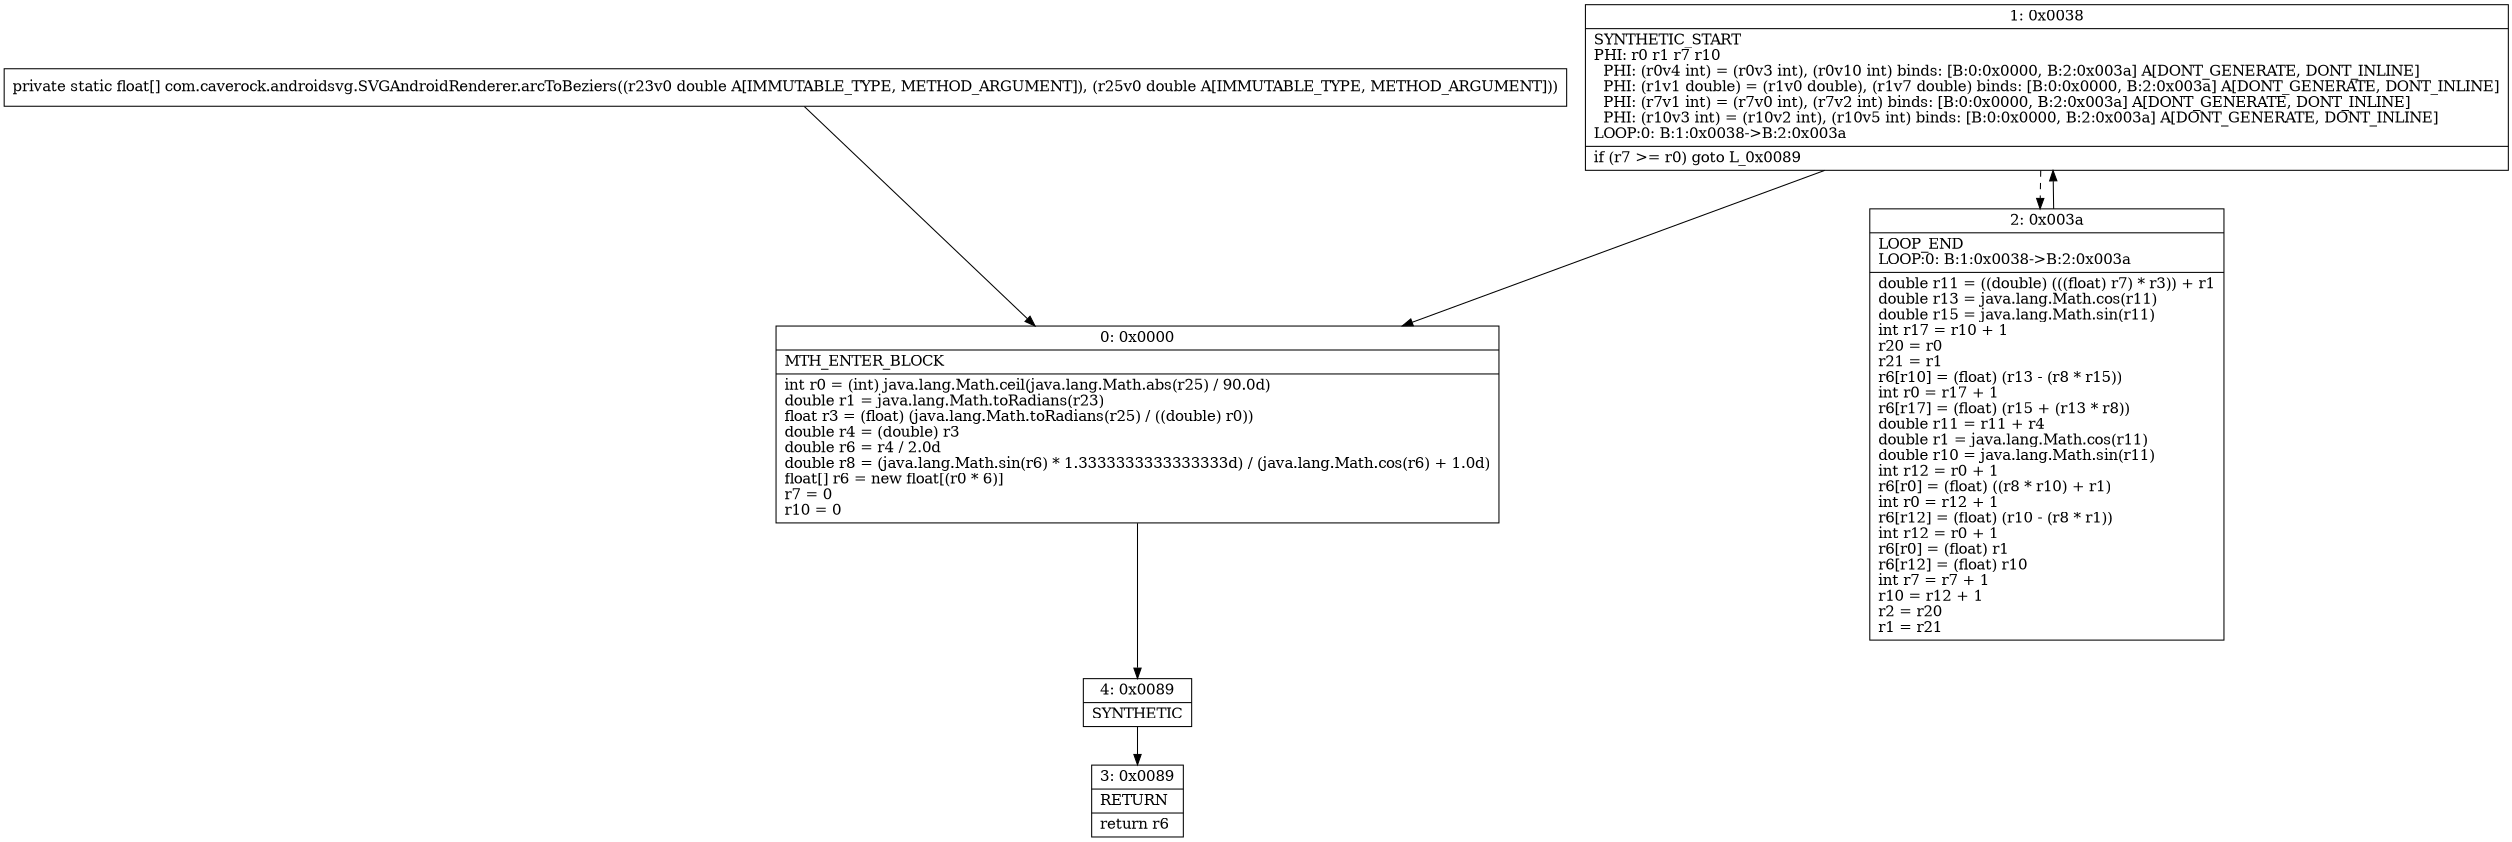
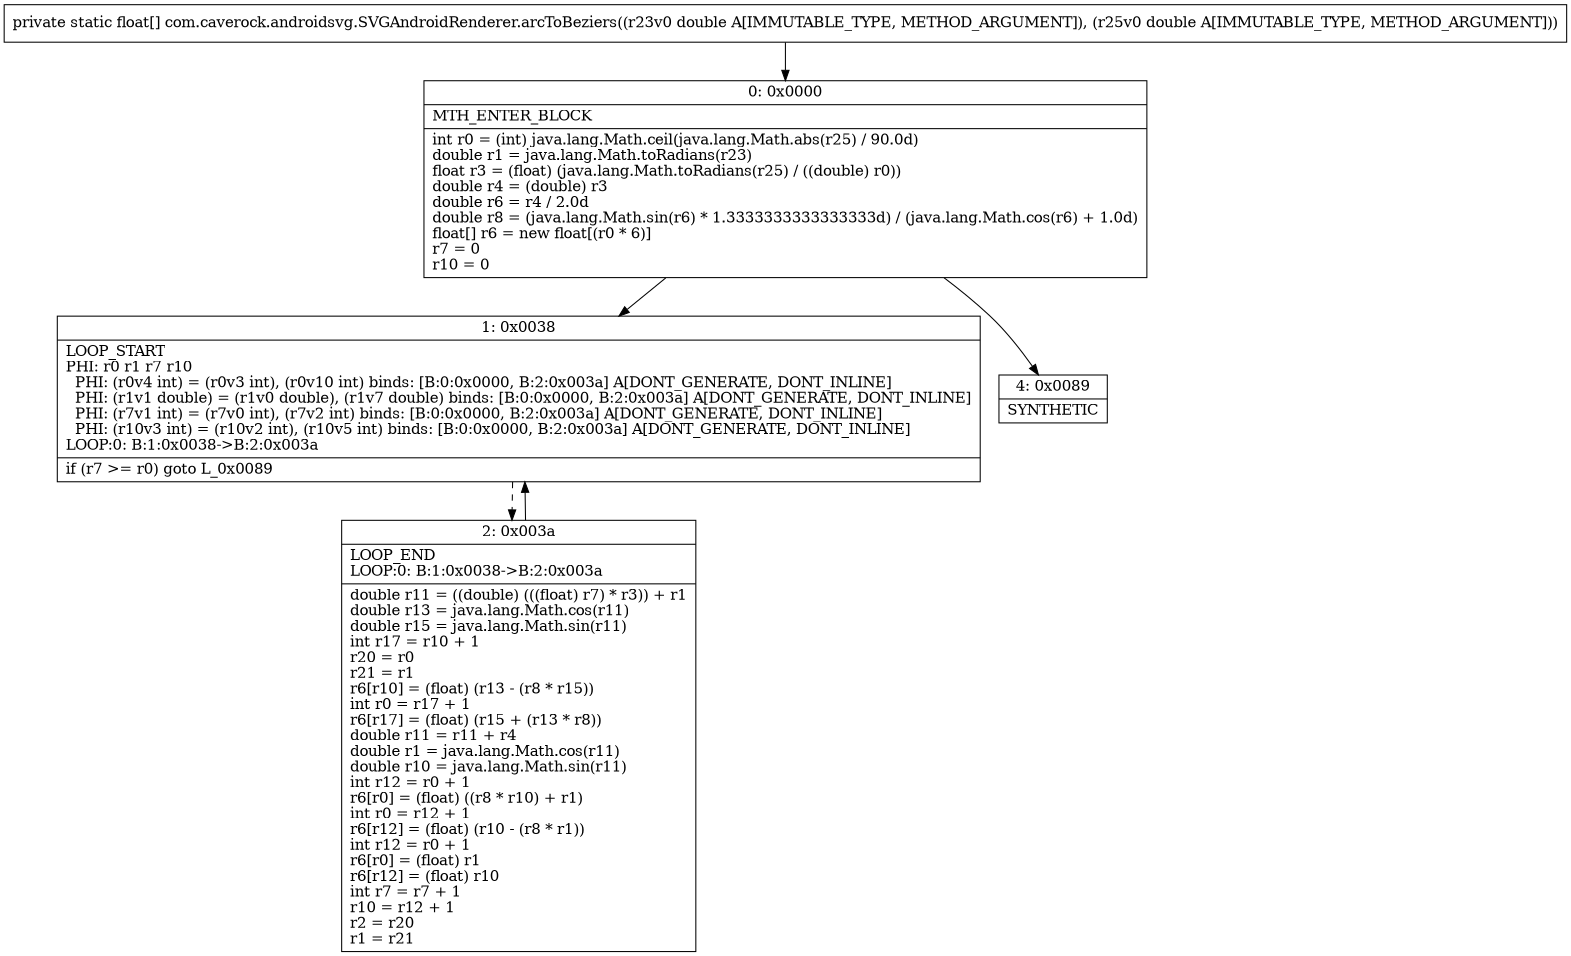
node "1: 0x0038": text "SYNTHETIC_START" -> "LOOP_START"
edge "1: 0x0038" -> "0: 0x0000": reversed
node "3: 0x0089": removed
